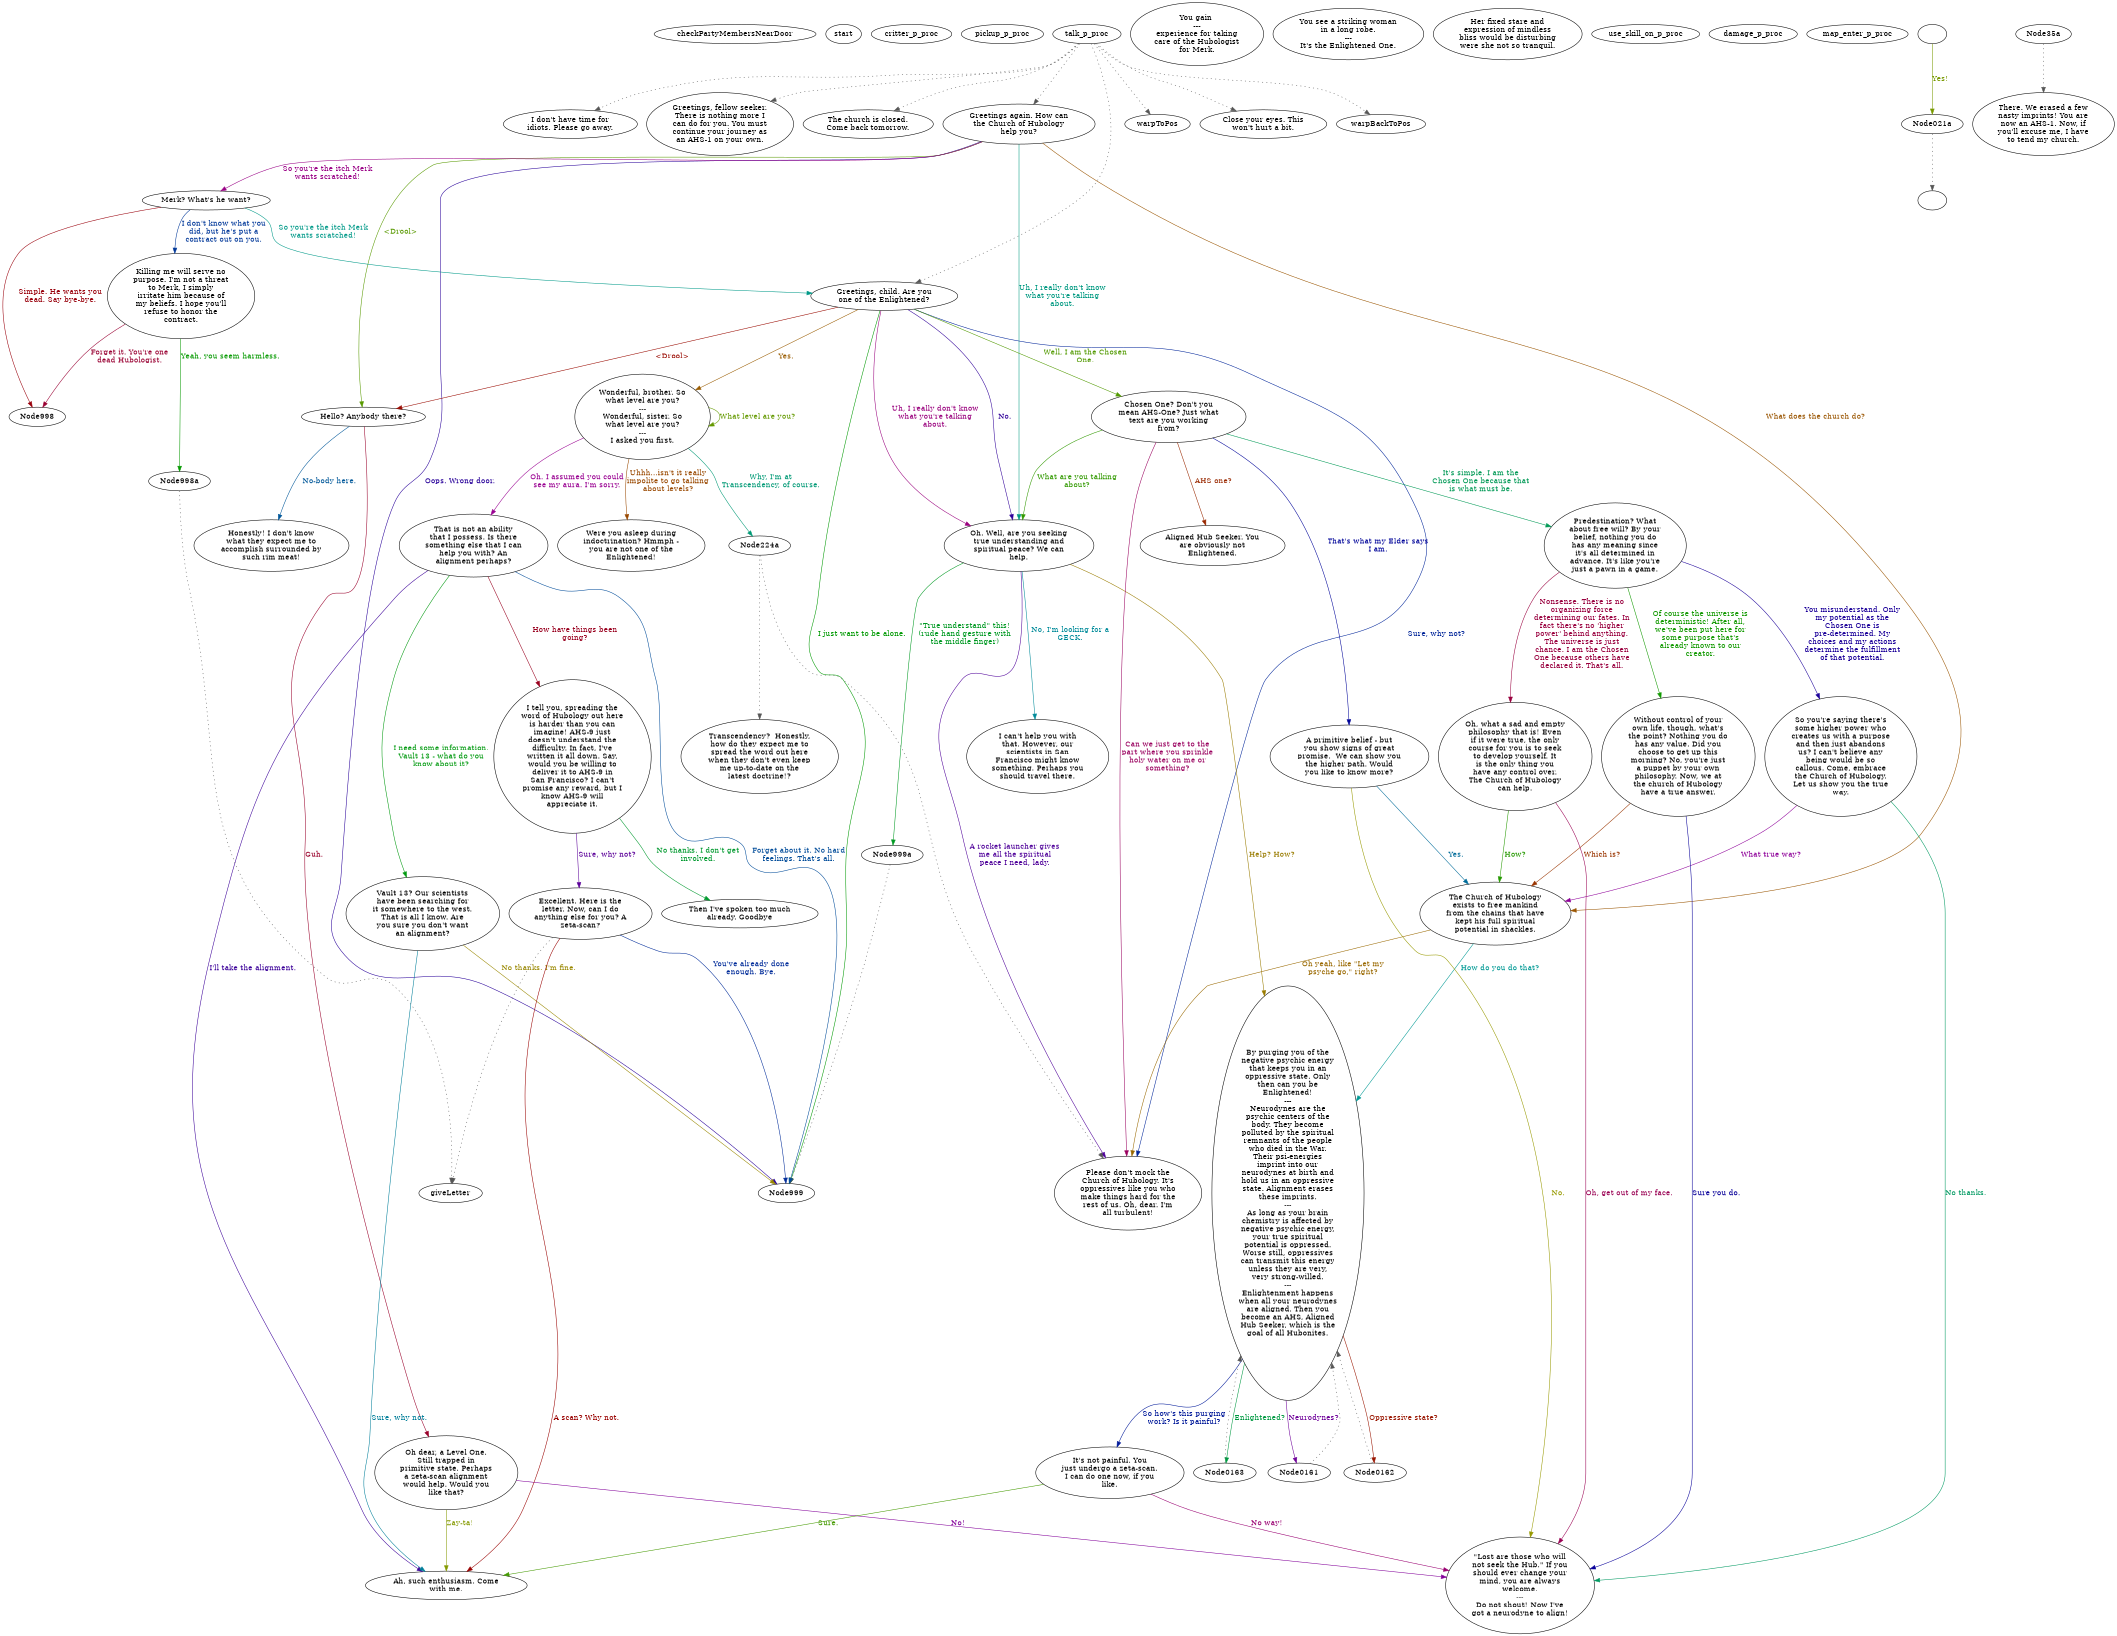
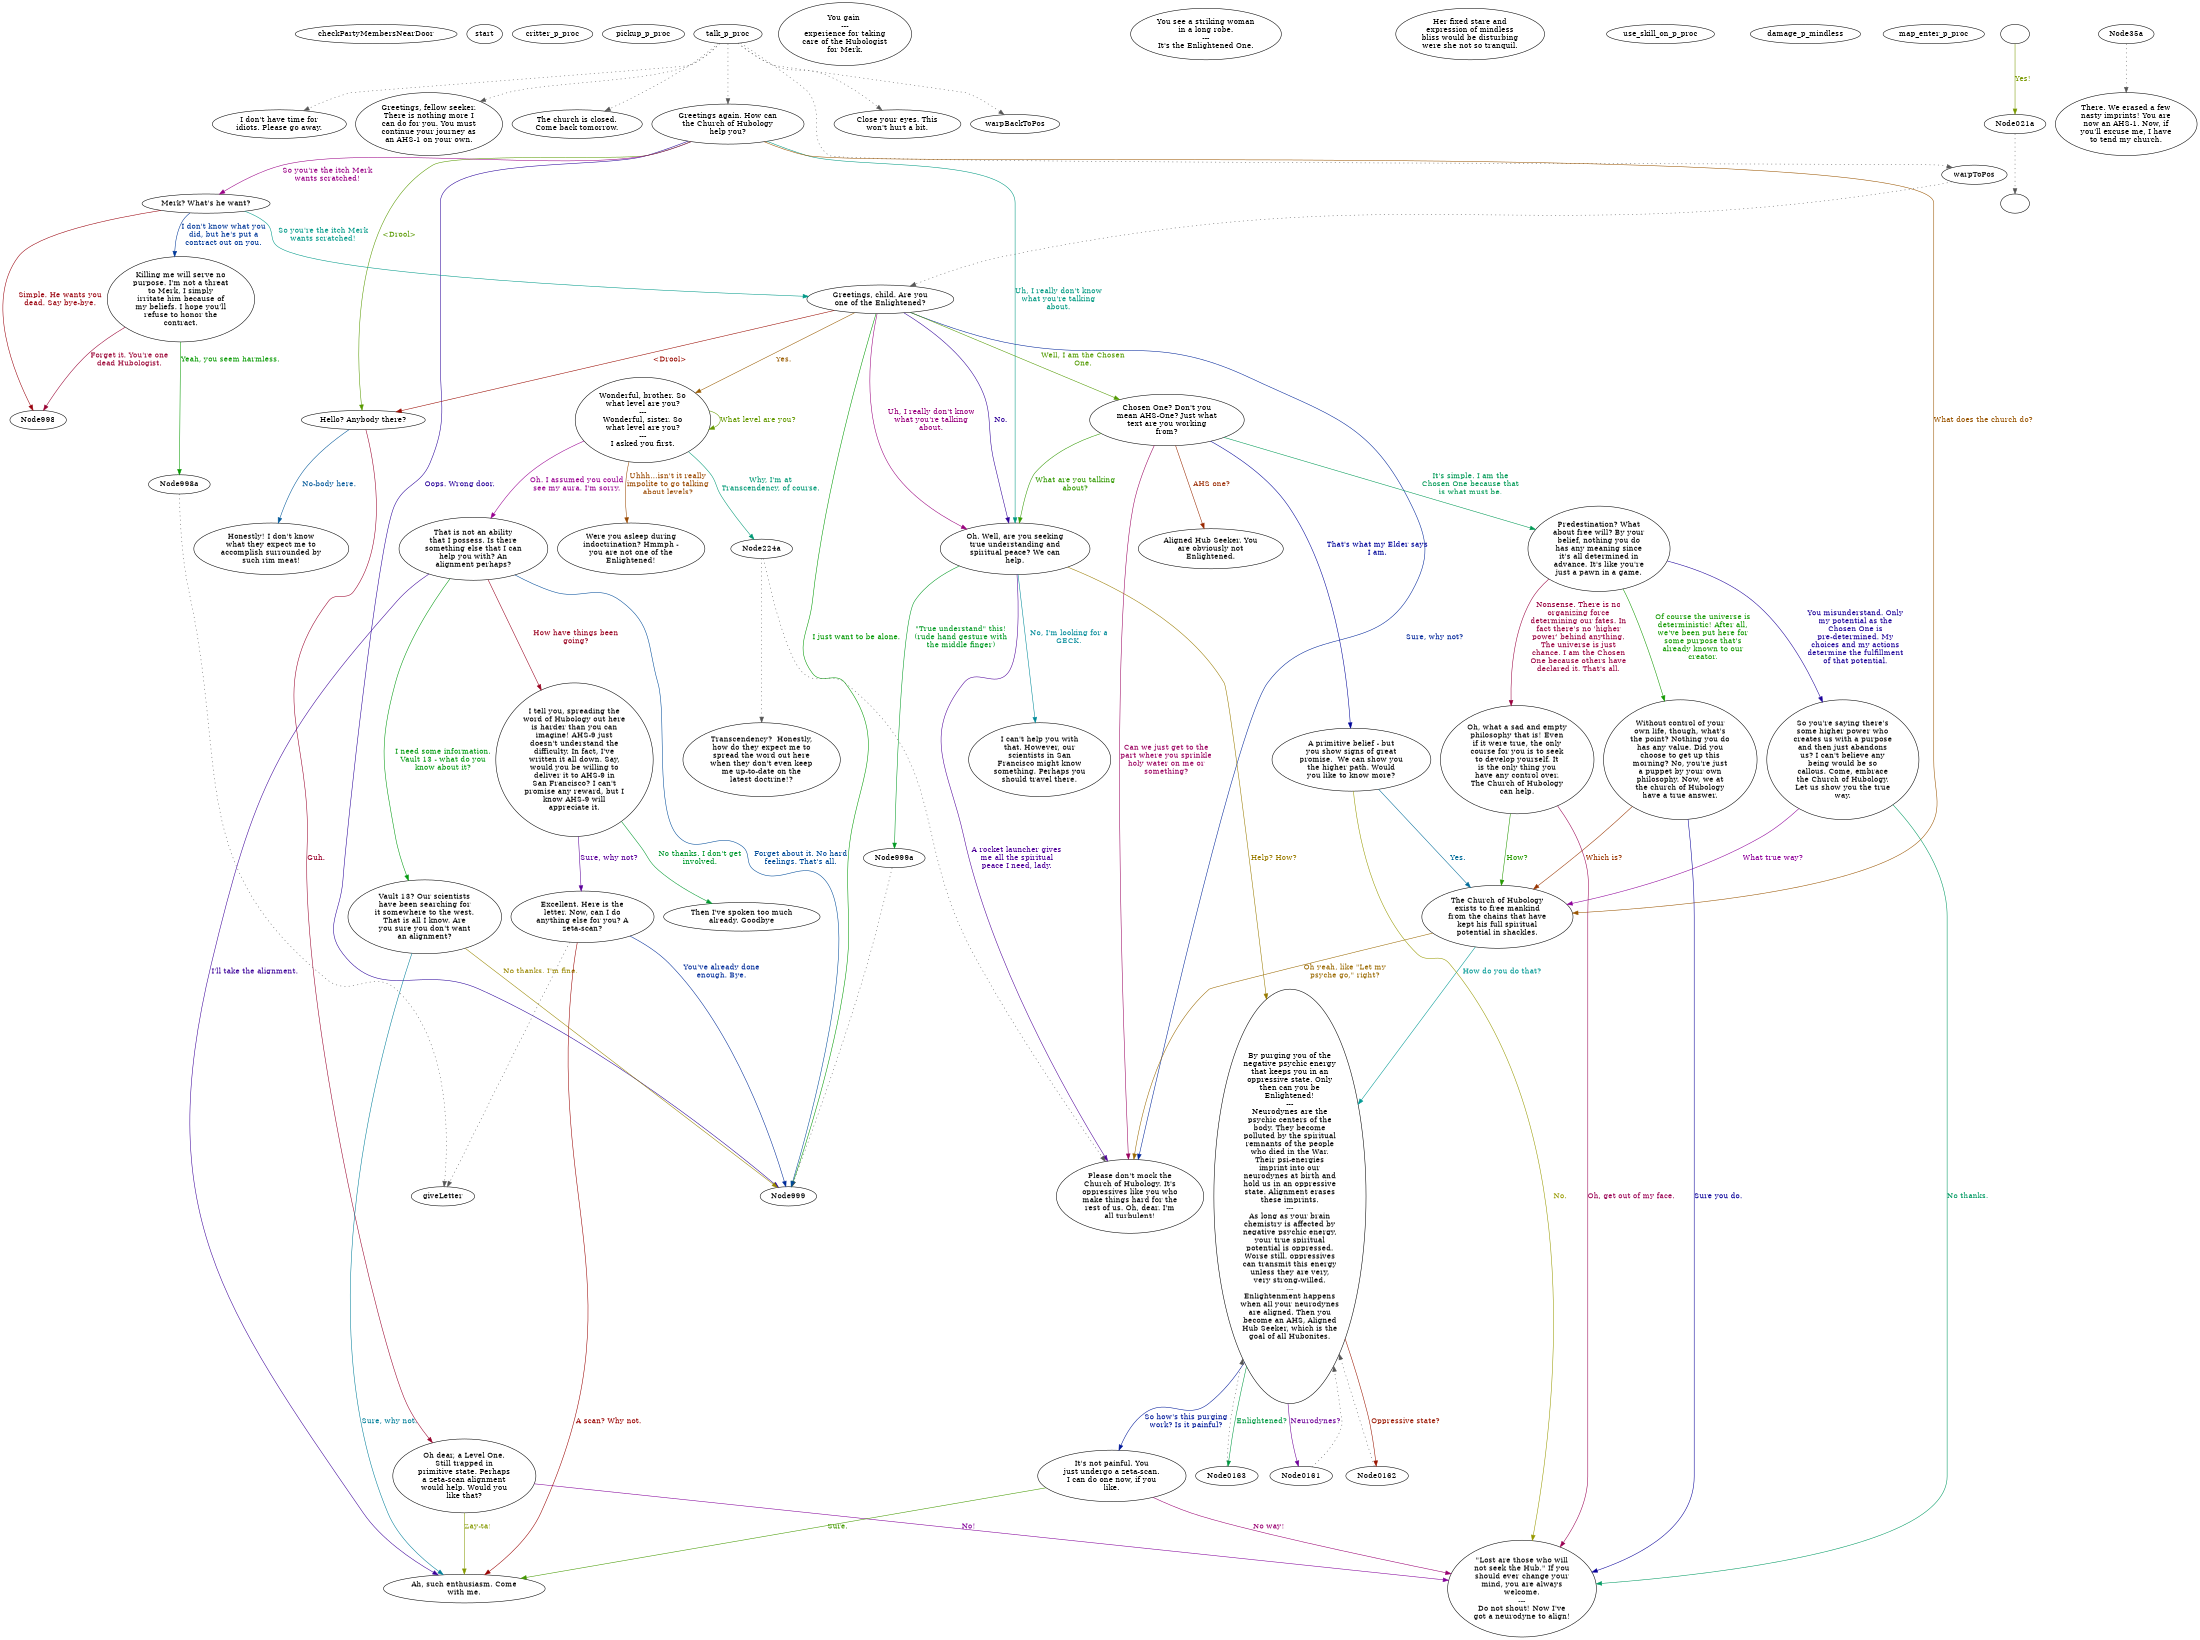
node "damage_p_proc": label "damage_p_proc" -> "damage_p_mindless"
edge "talk_p_proc" -> "Greetings, child. Are you one of the Enlightened?": now "warpToPos" -> "Greetings, child. Are you one of the Enlightened?"
